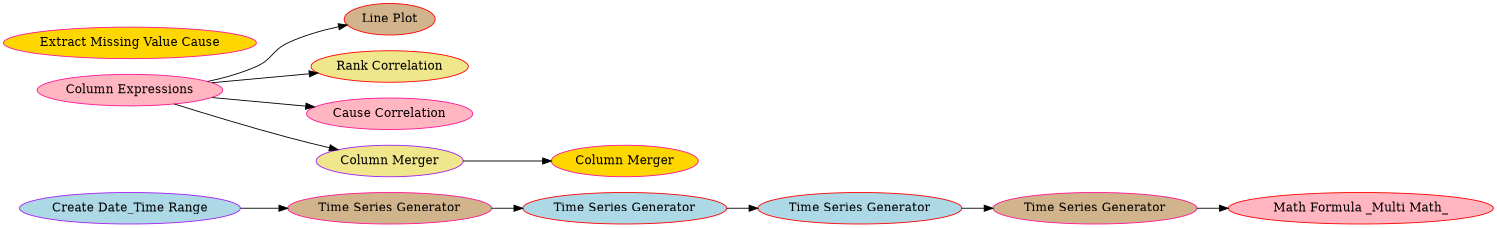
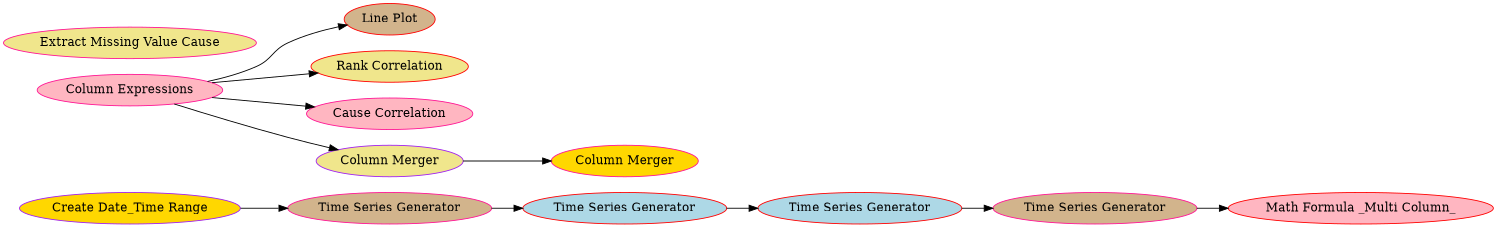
node "Extract Missing Value Cause": fillcolor gold -> khaki
node "Create Date_Time Range": fillcolor lightblue -> gold
node "Math Formula _Multi Math_": label "Math Formula _Multi Math_" -> "Math Formula _Multi Column_"
